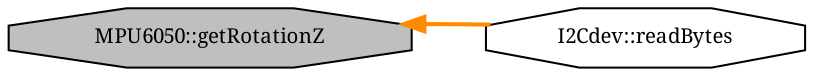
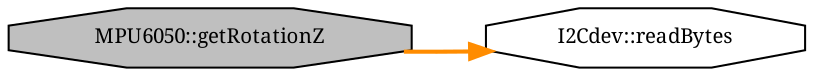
edge "I2Cdev::readBytes" -> "MPU6050::getRotationZ": reversed
